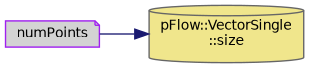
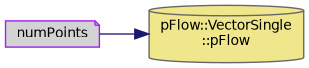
node "pFlow::VectorSingle ::size": label "pFlow::VectorSingle ::size" -> "pFlow::VectorSingle ::pFlow"
